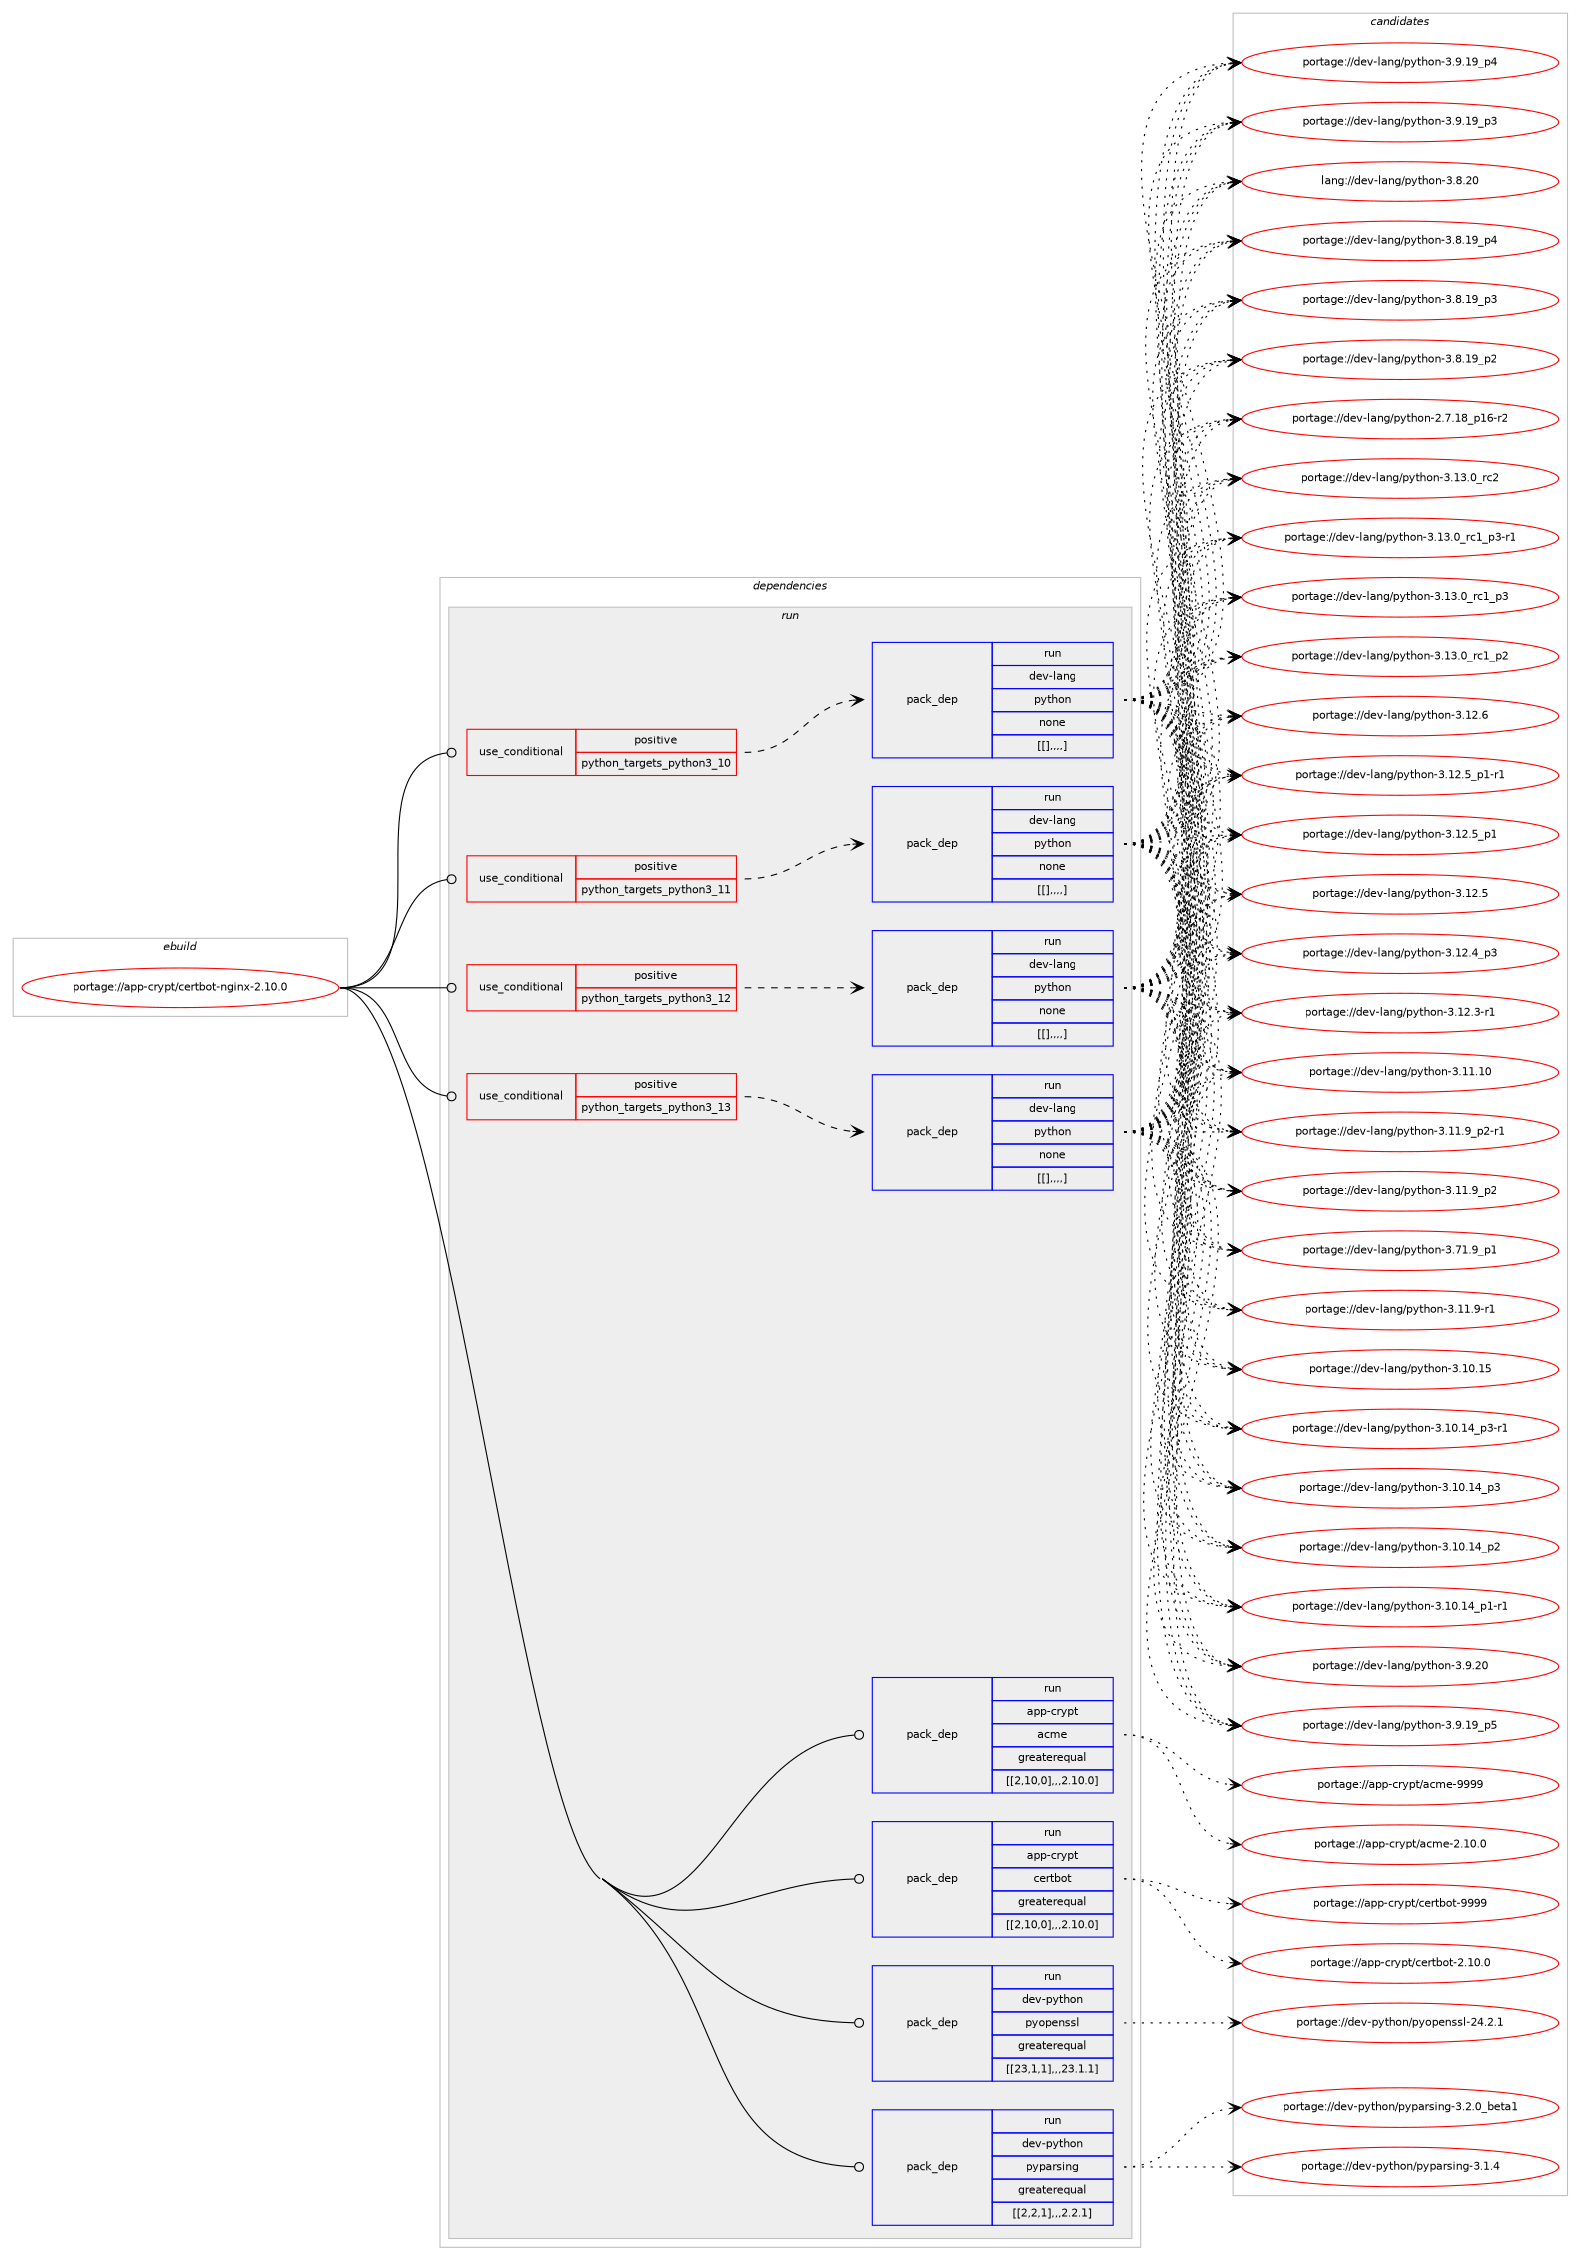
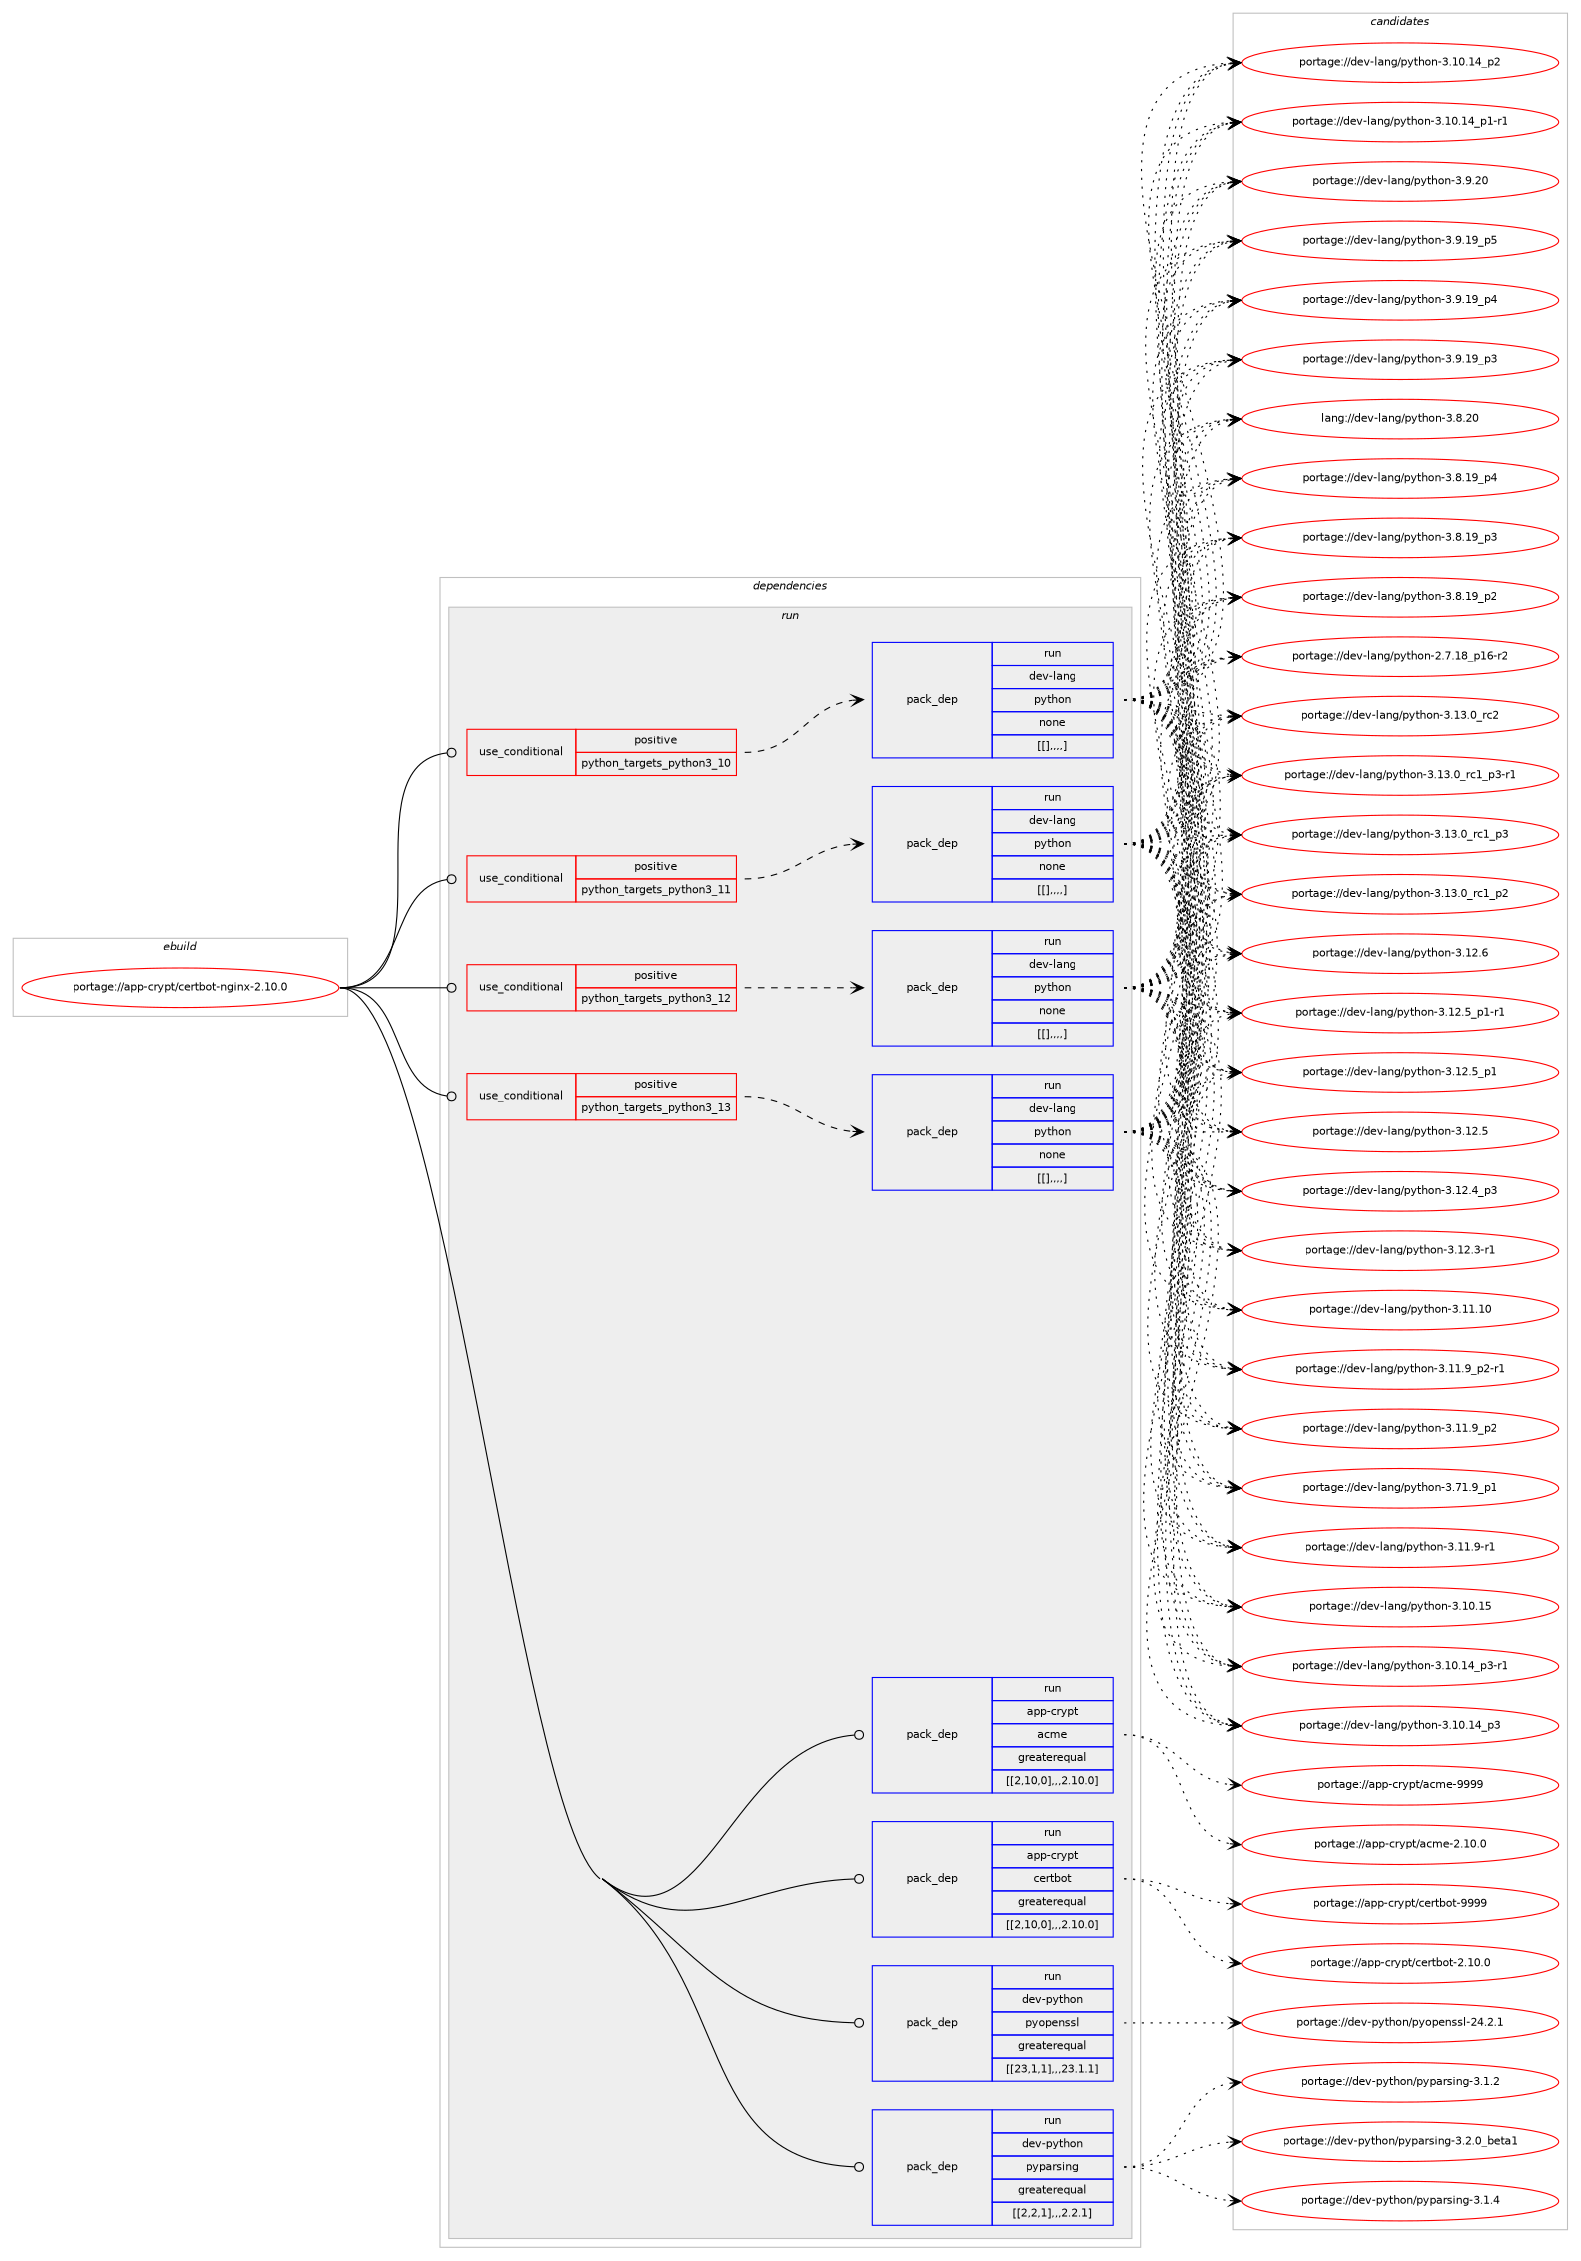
node "portage://dev-python/pyparsing-3.1.2": added
